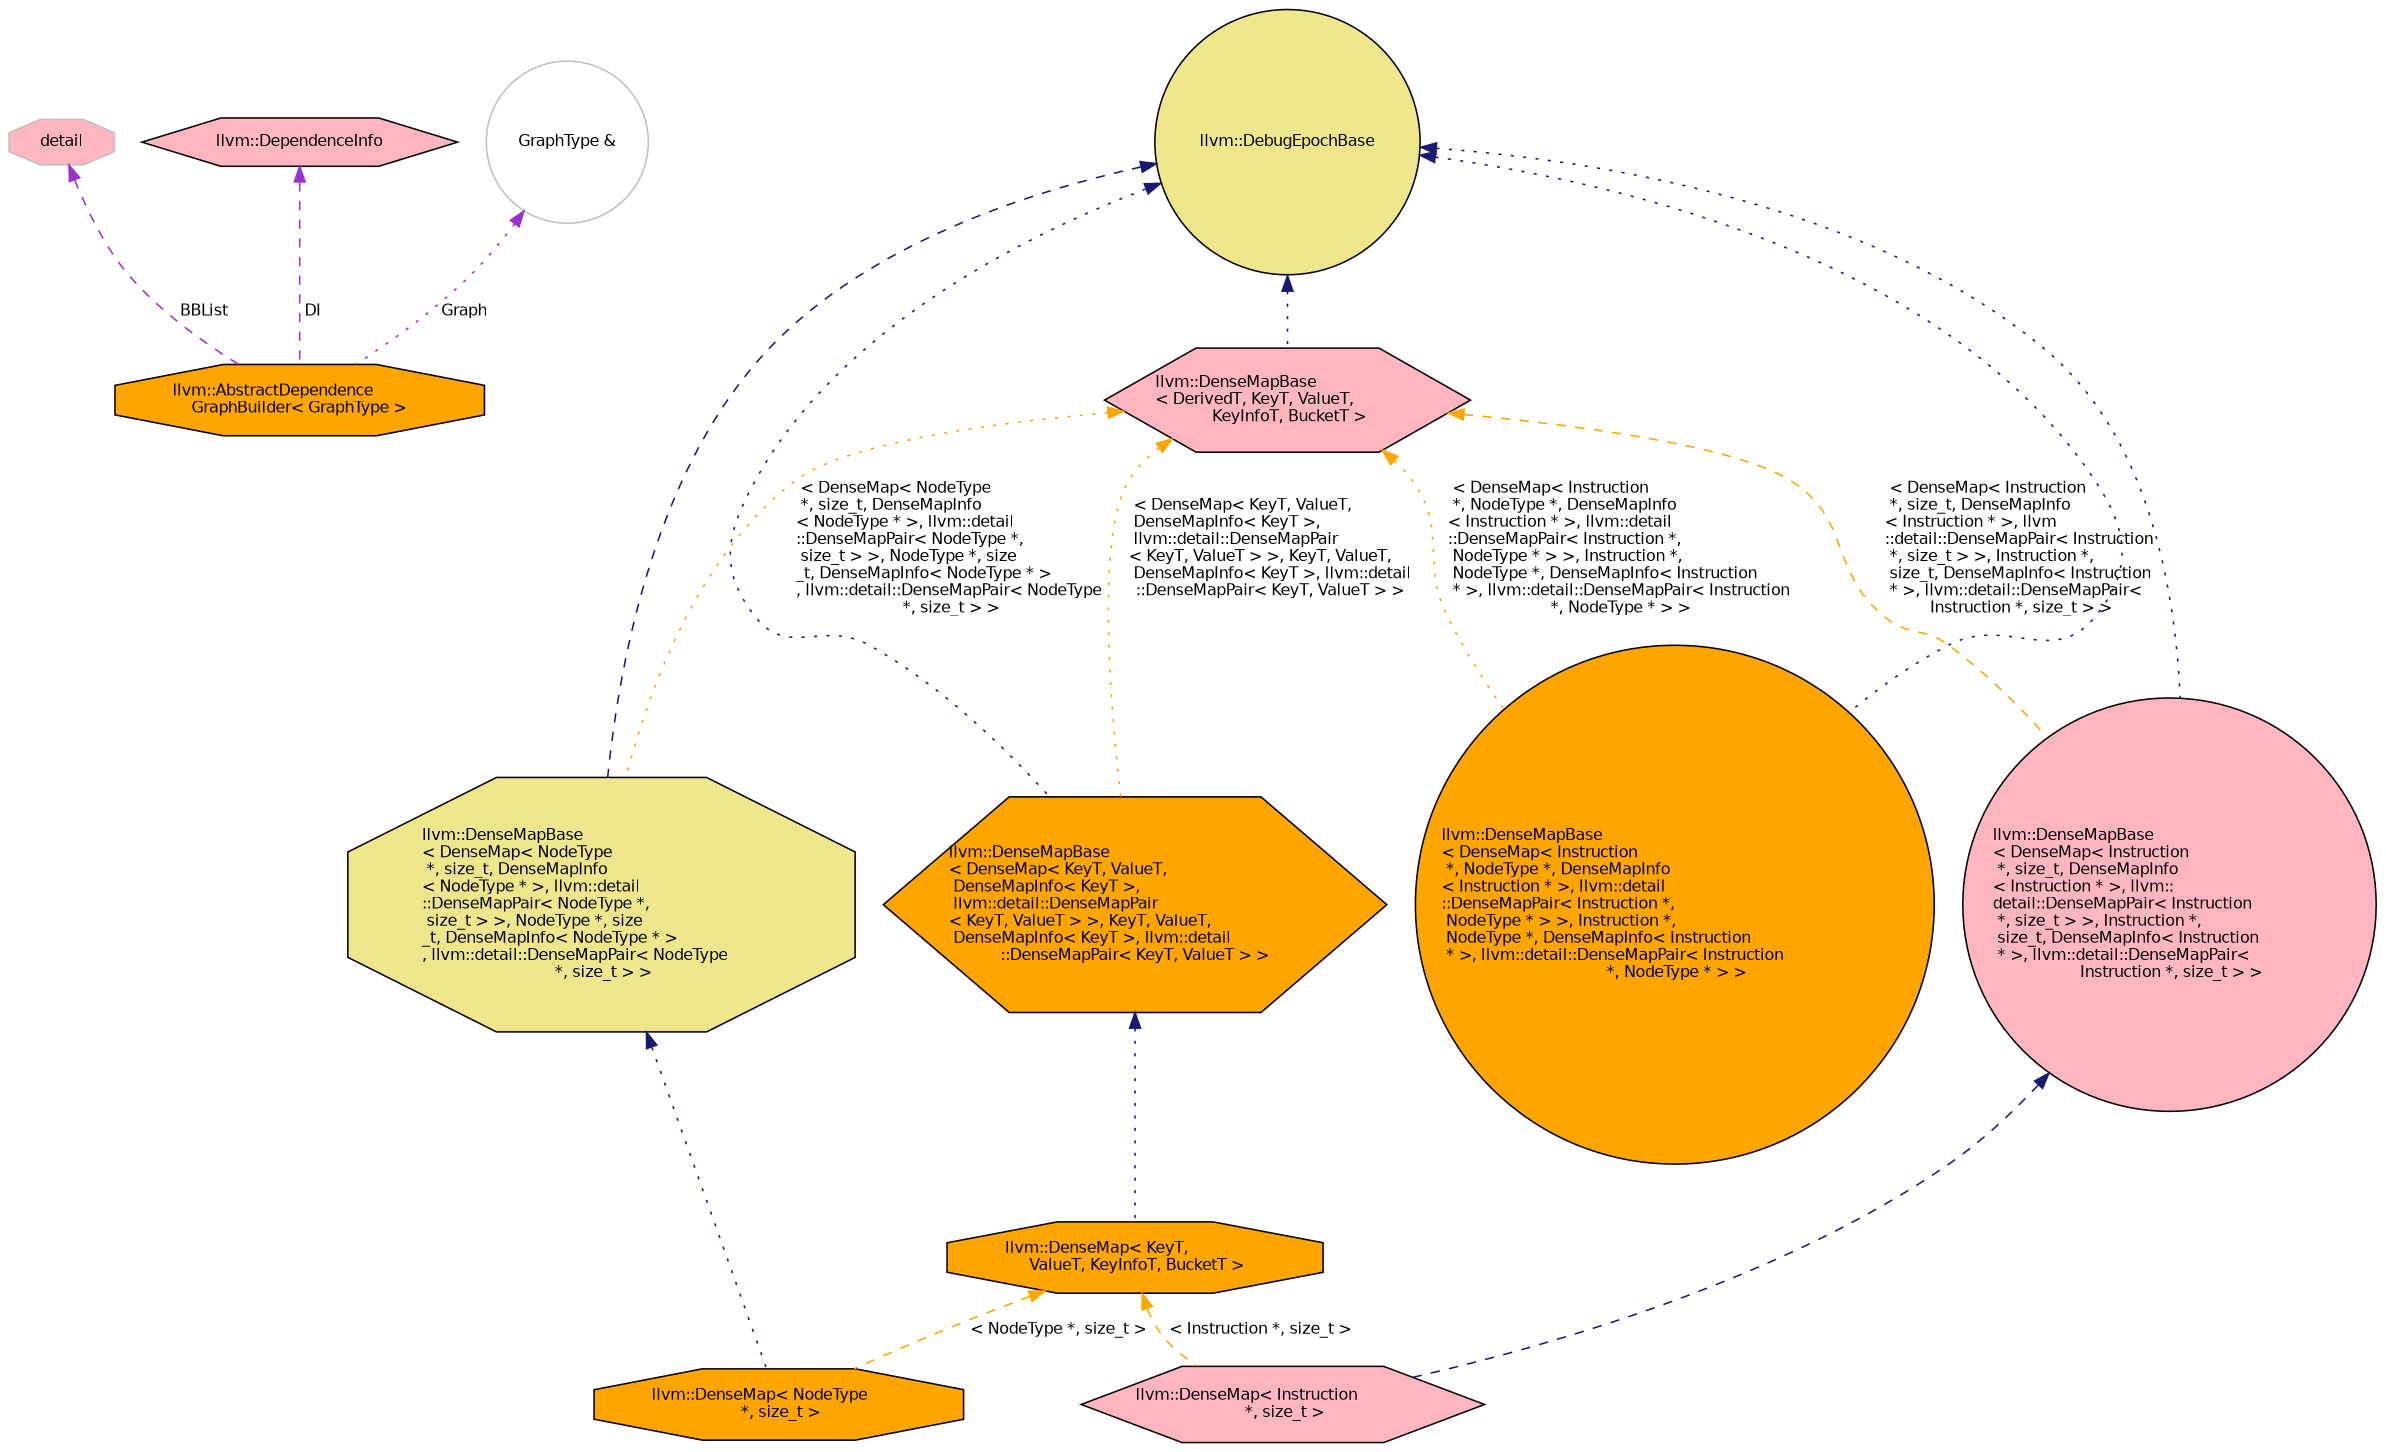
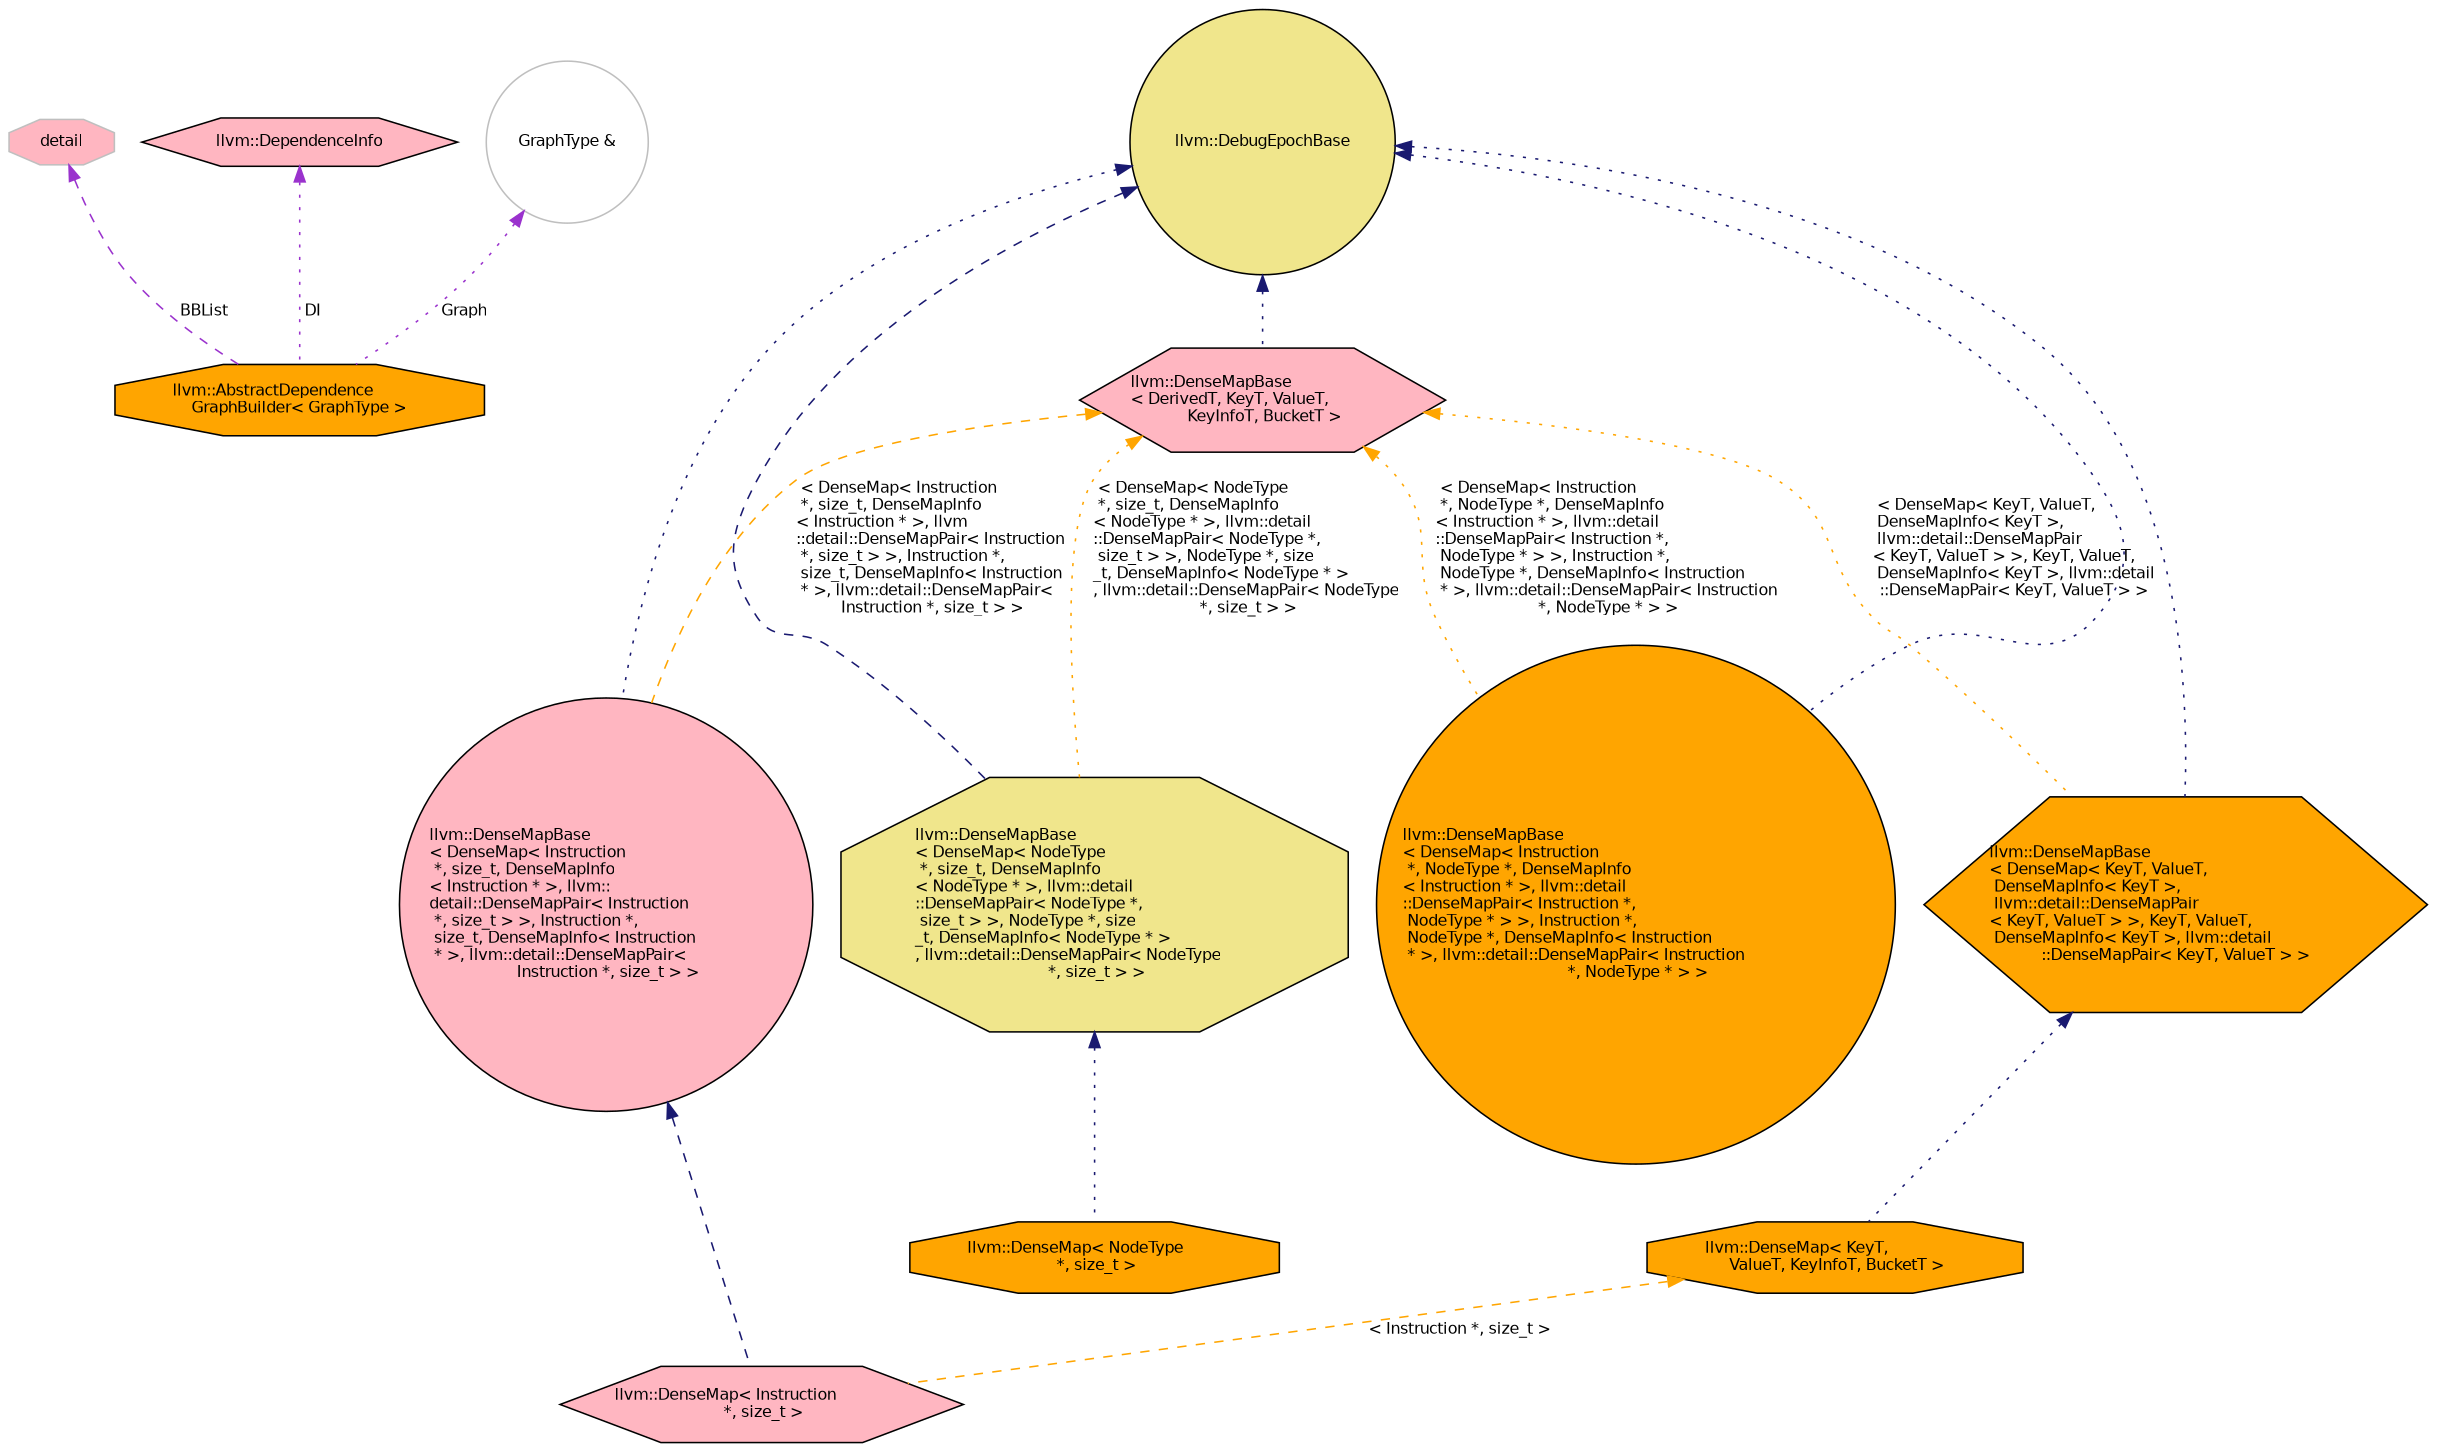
edge "llvm::AbstractDependence GraphBuilder< GraphType >" -> "llvm::DependenceInfo": style dashed -> dotted
edge "llvm::DenseMap< NodeType *, size_t >" -> "llvm::DenseMap< KeyT, ValueT, KeyInfoT, BucketT >": removed, label "< NodeType *, size_t >"
